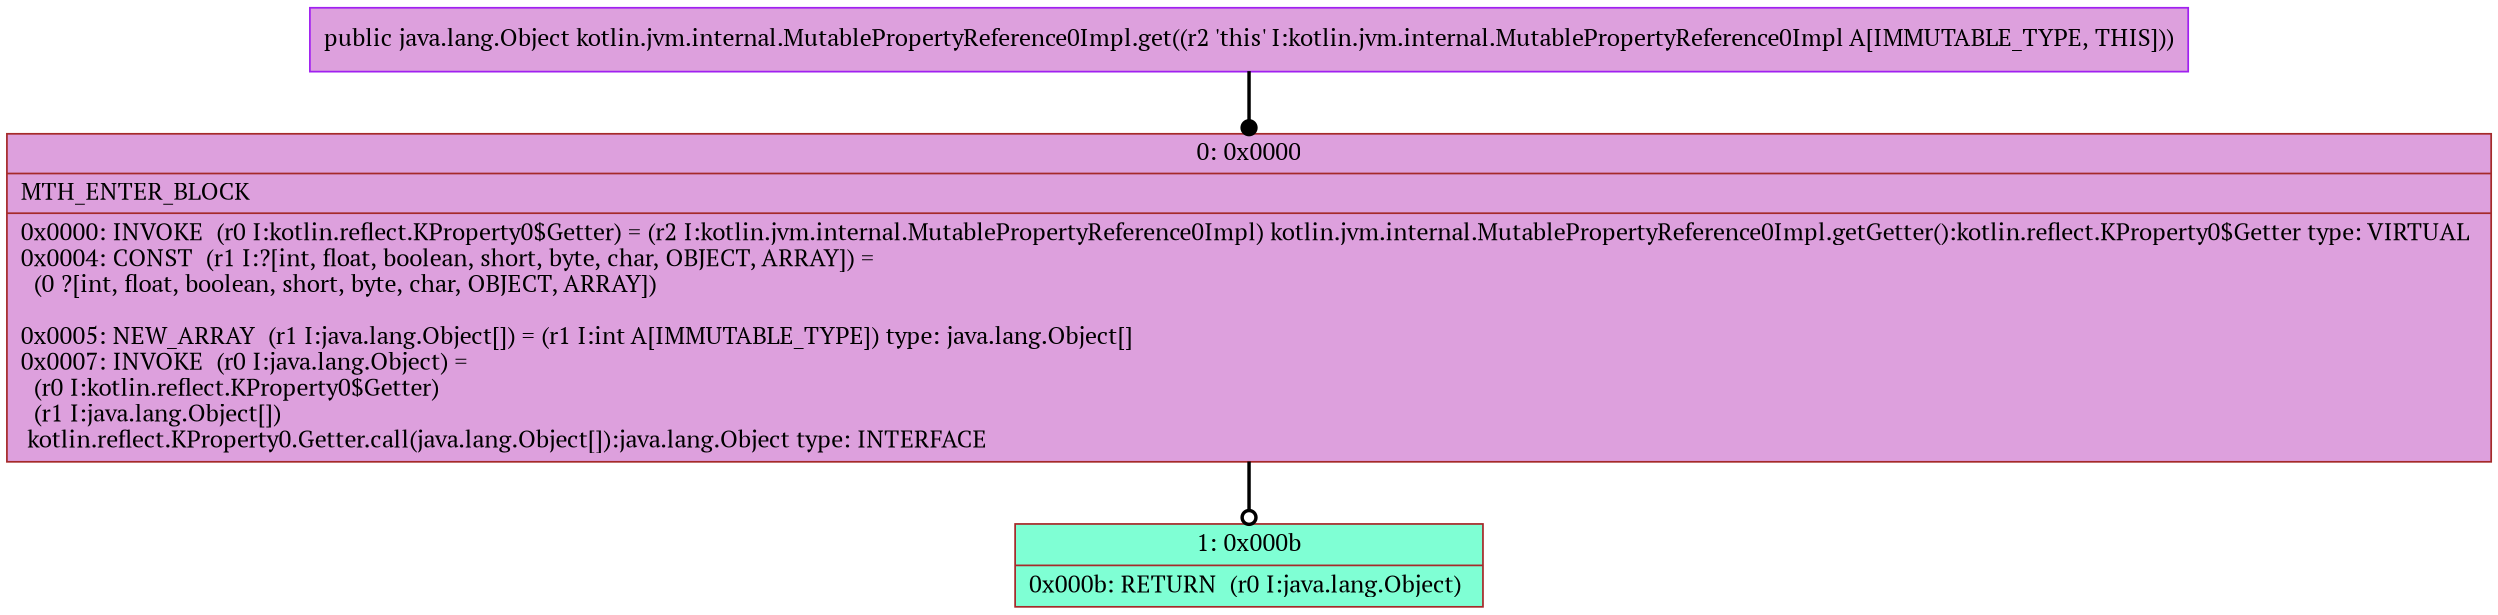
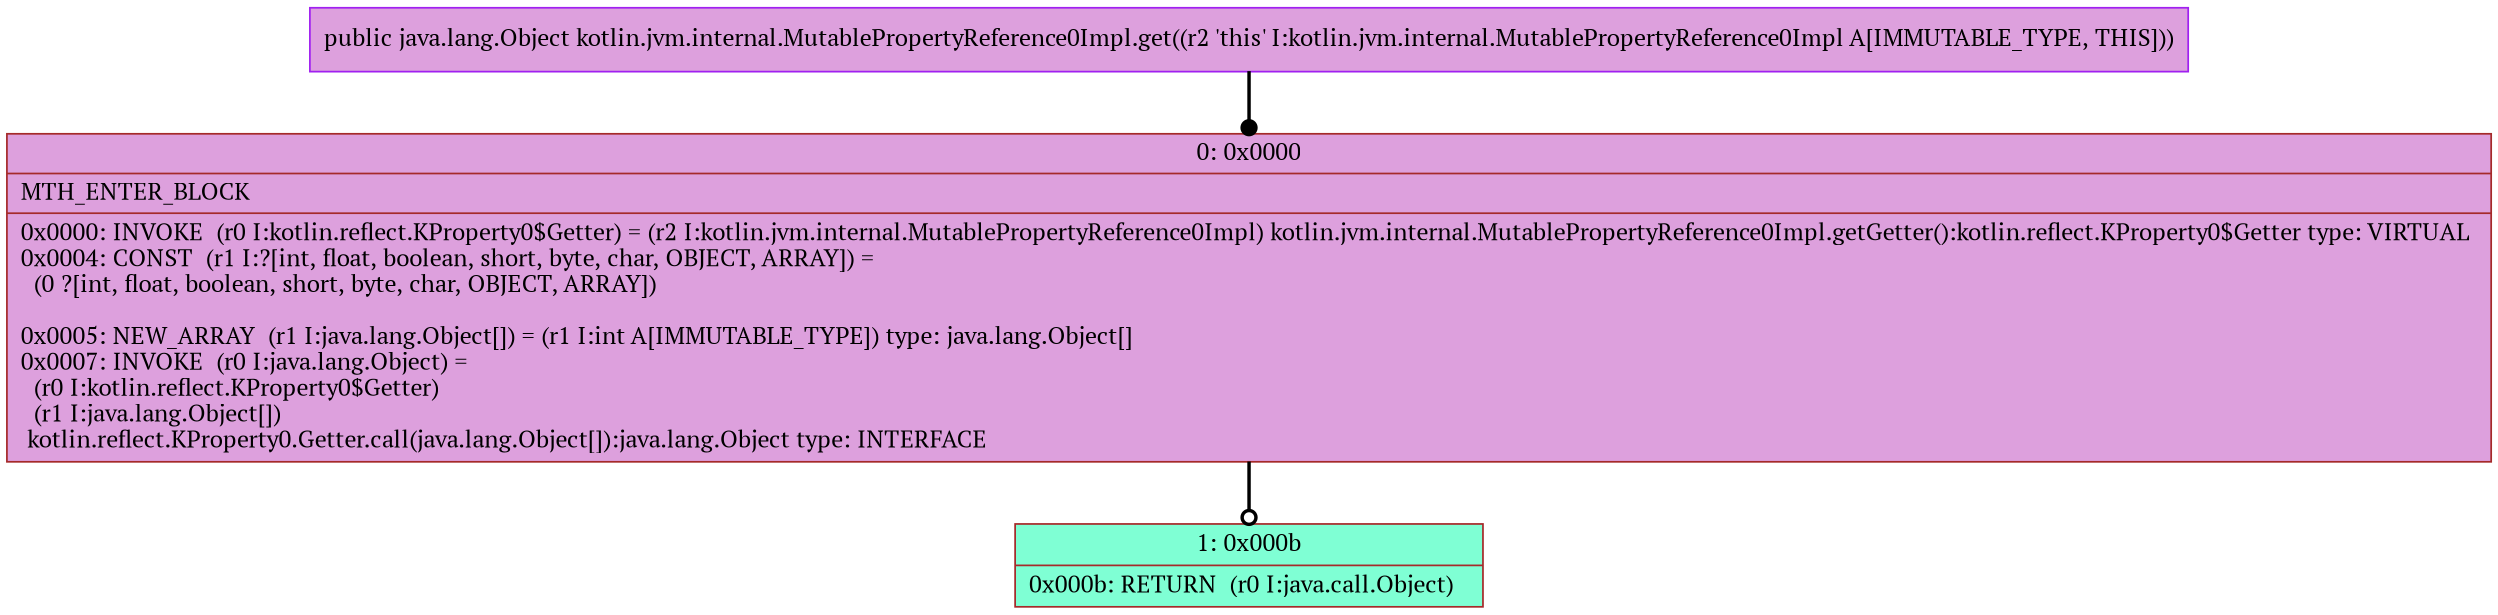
node "1: 0x000b": text "0x000b: RETURN  (r0 I:java.lang.Object)" -> "0x000b: RETURN  (r0 I:java.call.Object)"
